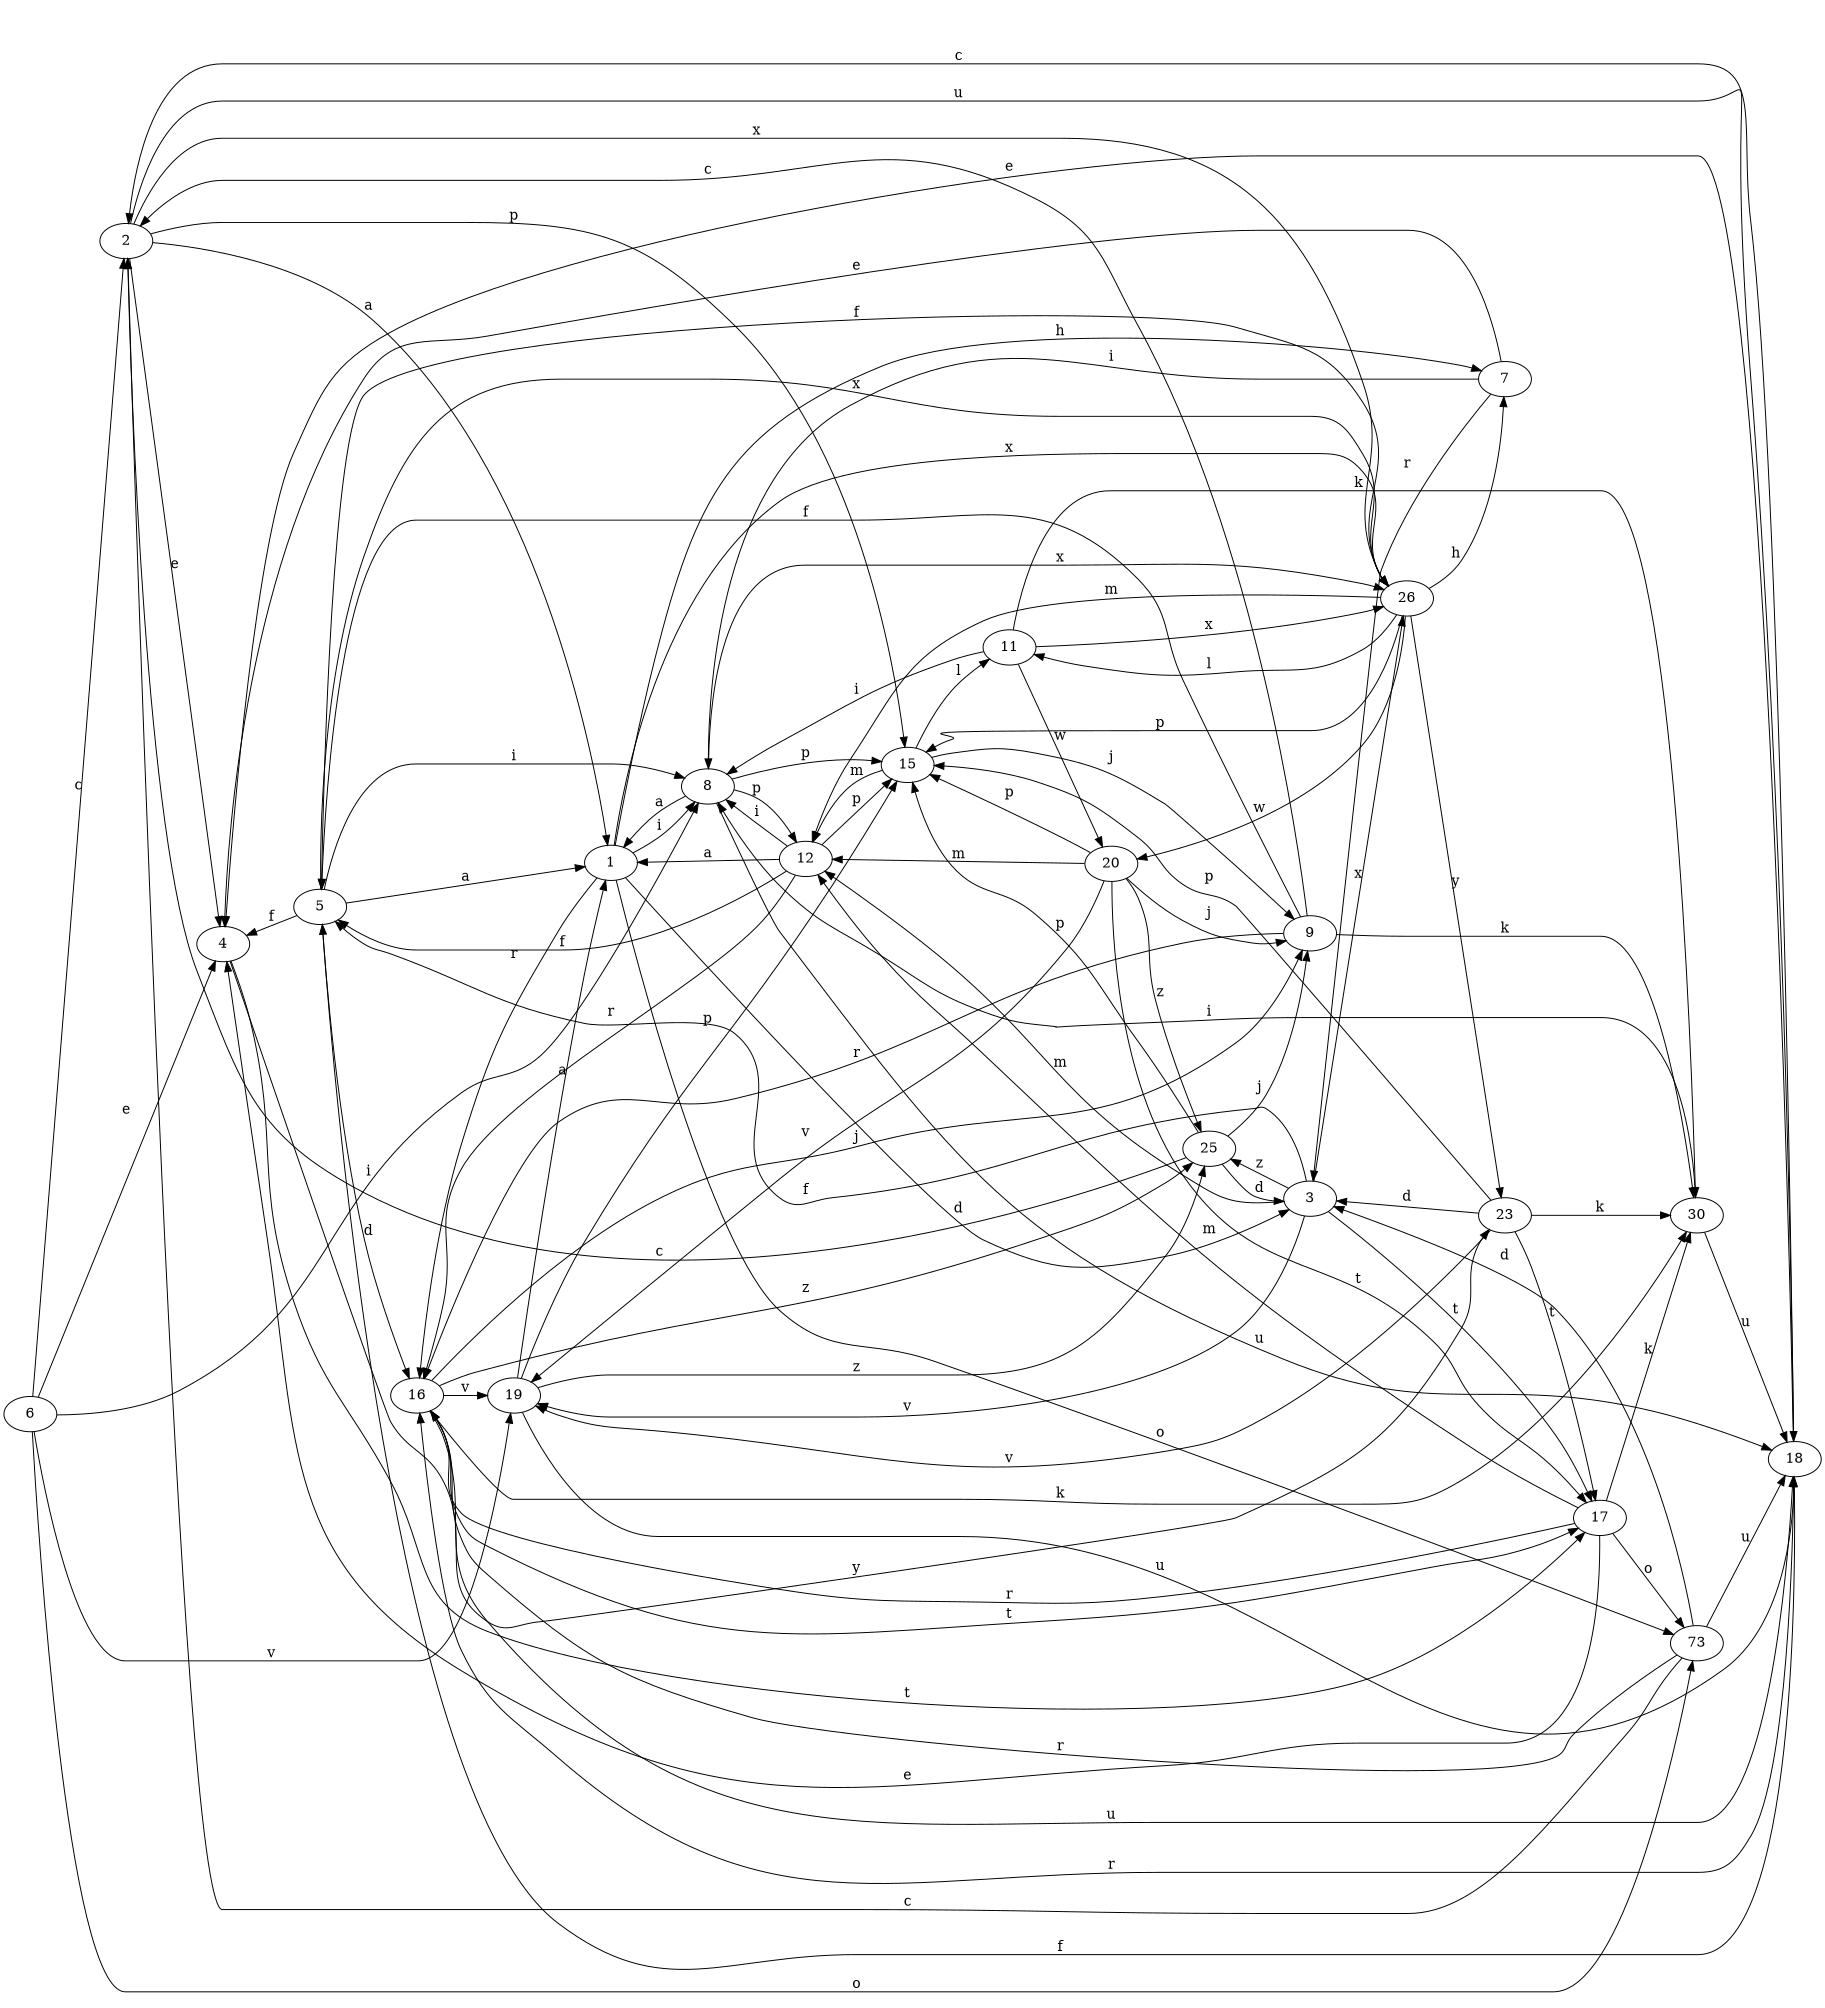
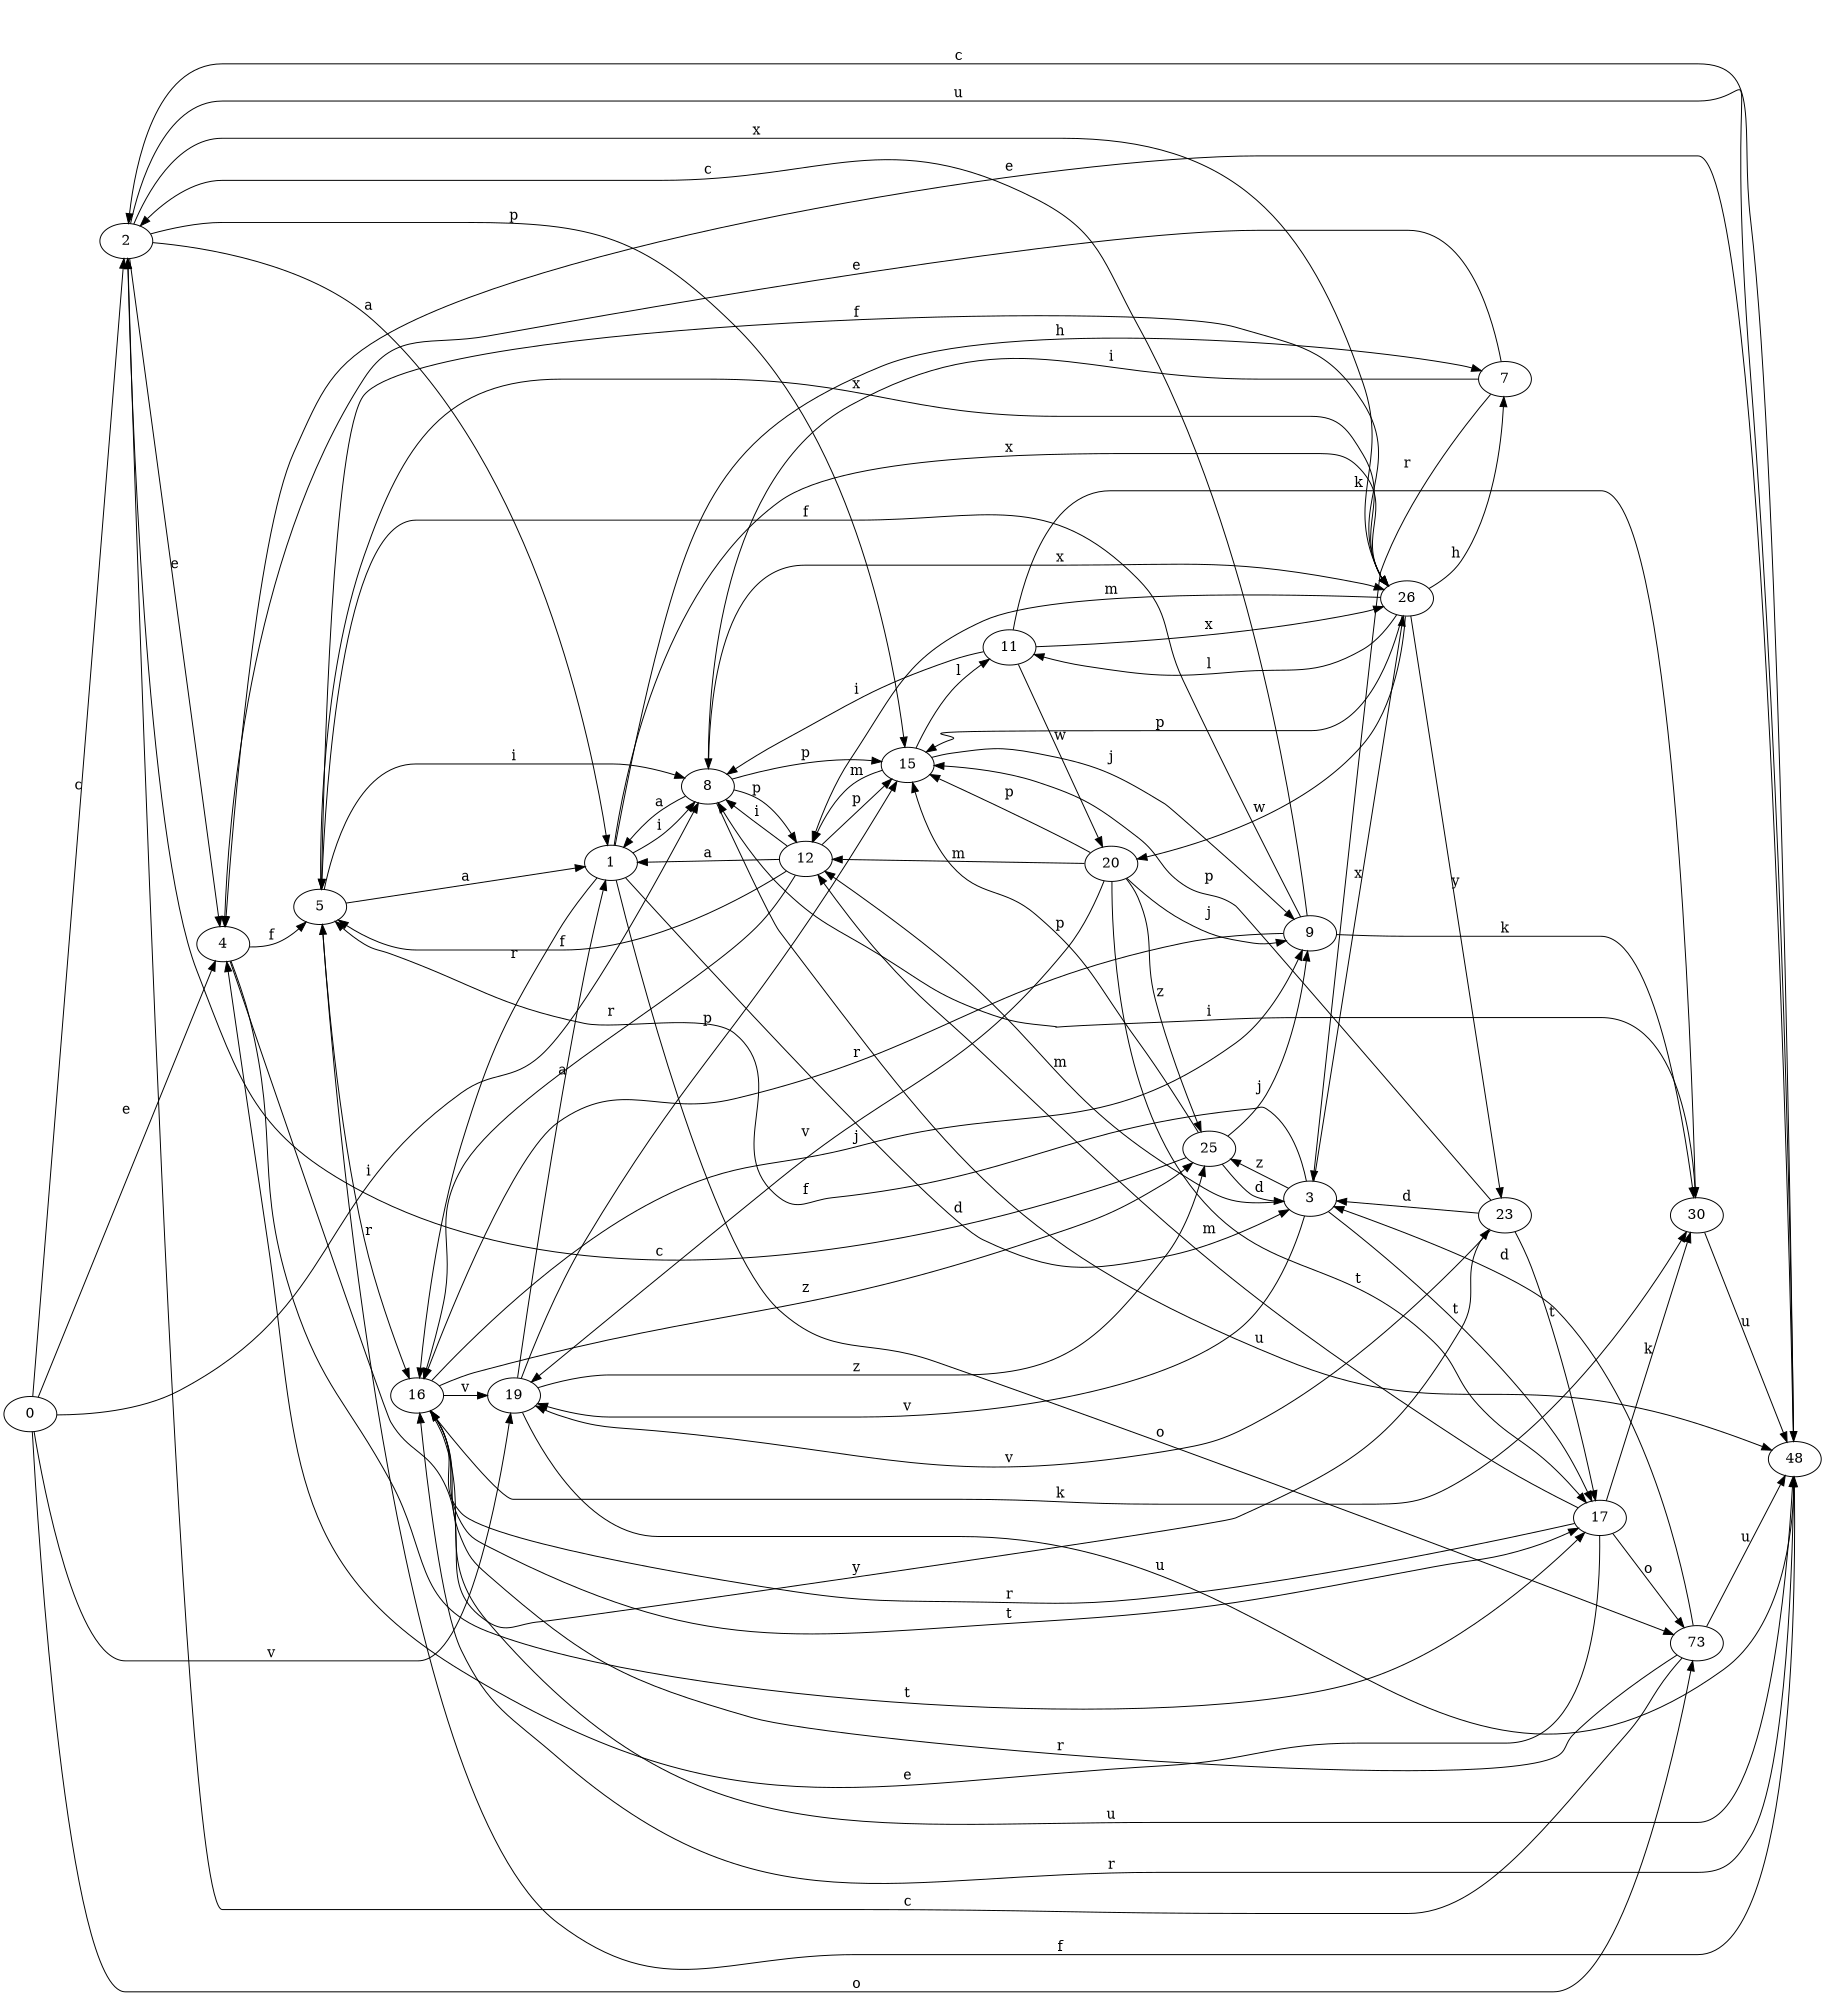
edge "5" -> "4": reversed
edge "23" -> "30": removed, label "k"
edge "5" -> "16": label "d" -> "r"
node "6": label "6" -> "0"
node "18": label "18" -> "48"
